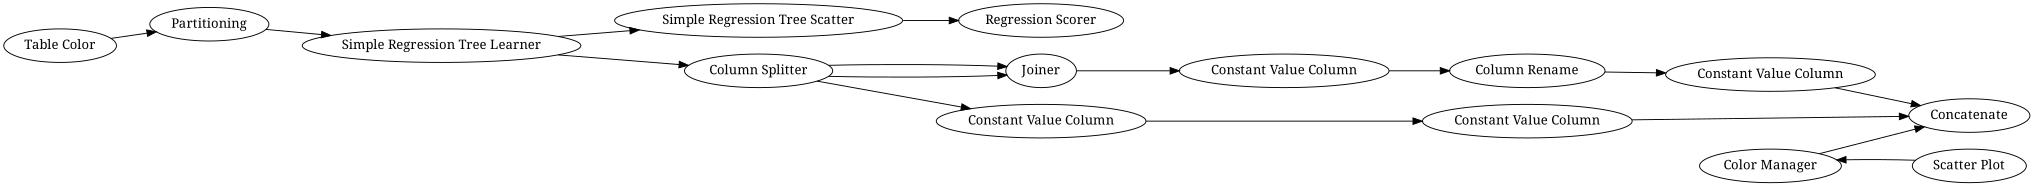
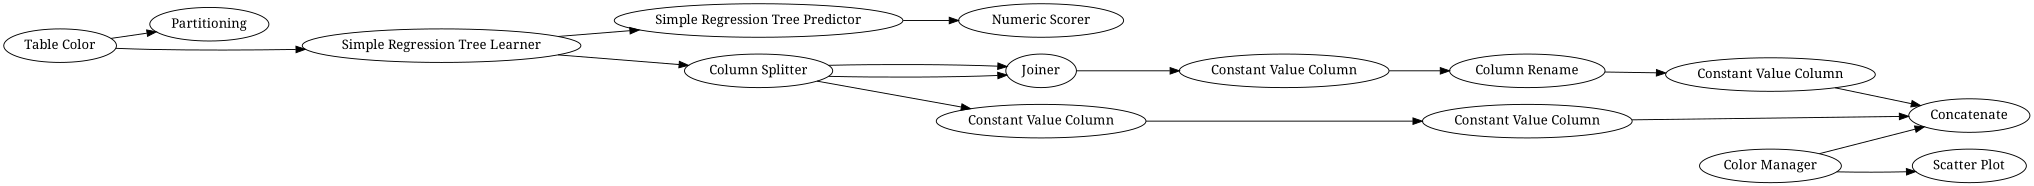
node "Simple Regression Tree Scatter": label "Simple Regression Tree Scatter" -> "Simple Regression Tree Predictor"
node "Regression Scorer": label "Regression Scorer" -> "Numeric Scorer"
edge "Partitioning" -> "Simple Regression Tree Learner": now "Table Color" -> "Simple Regression Tree Learner"
edge "Scatter Plot" -> "Color Manager": reversed
